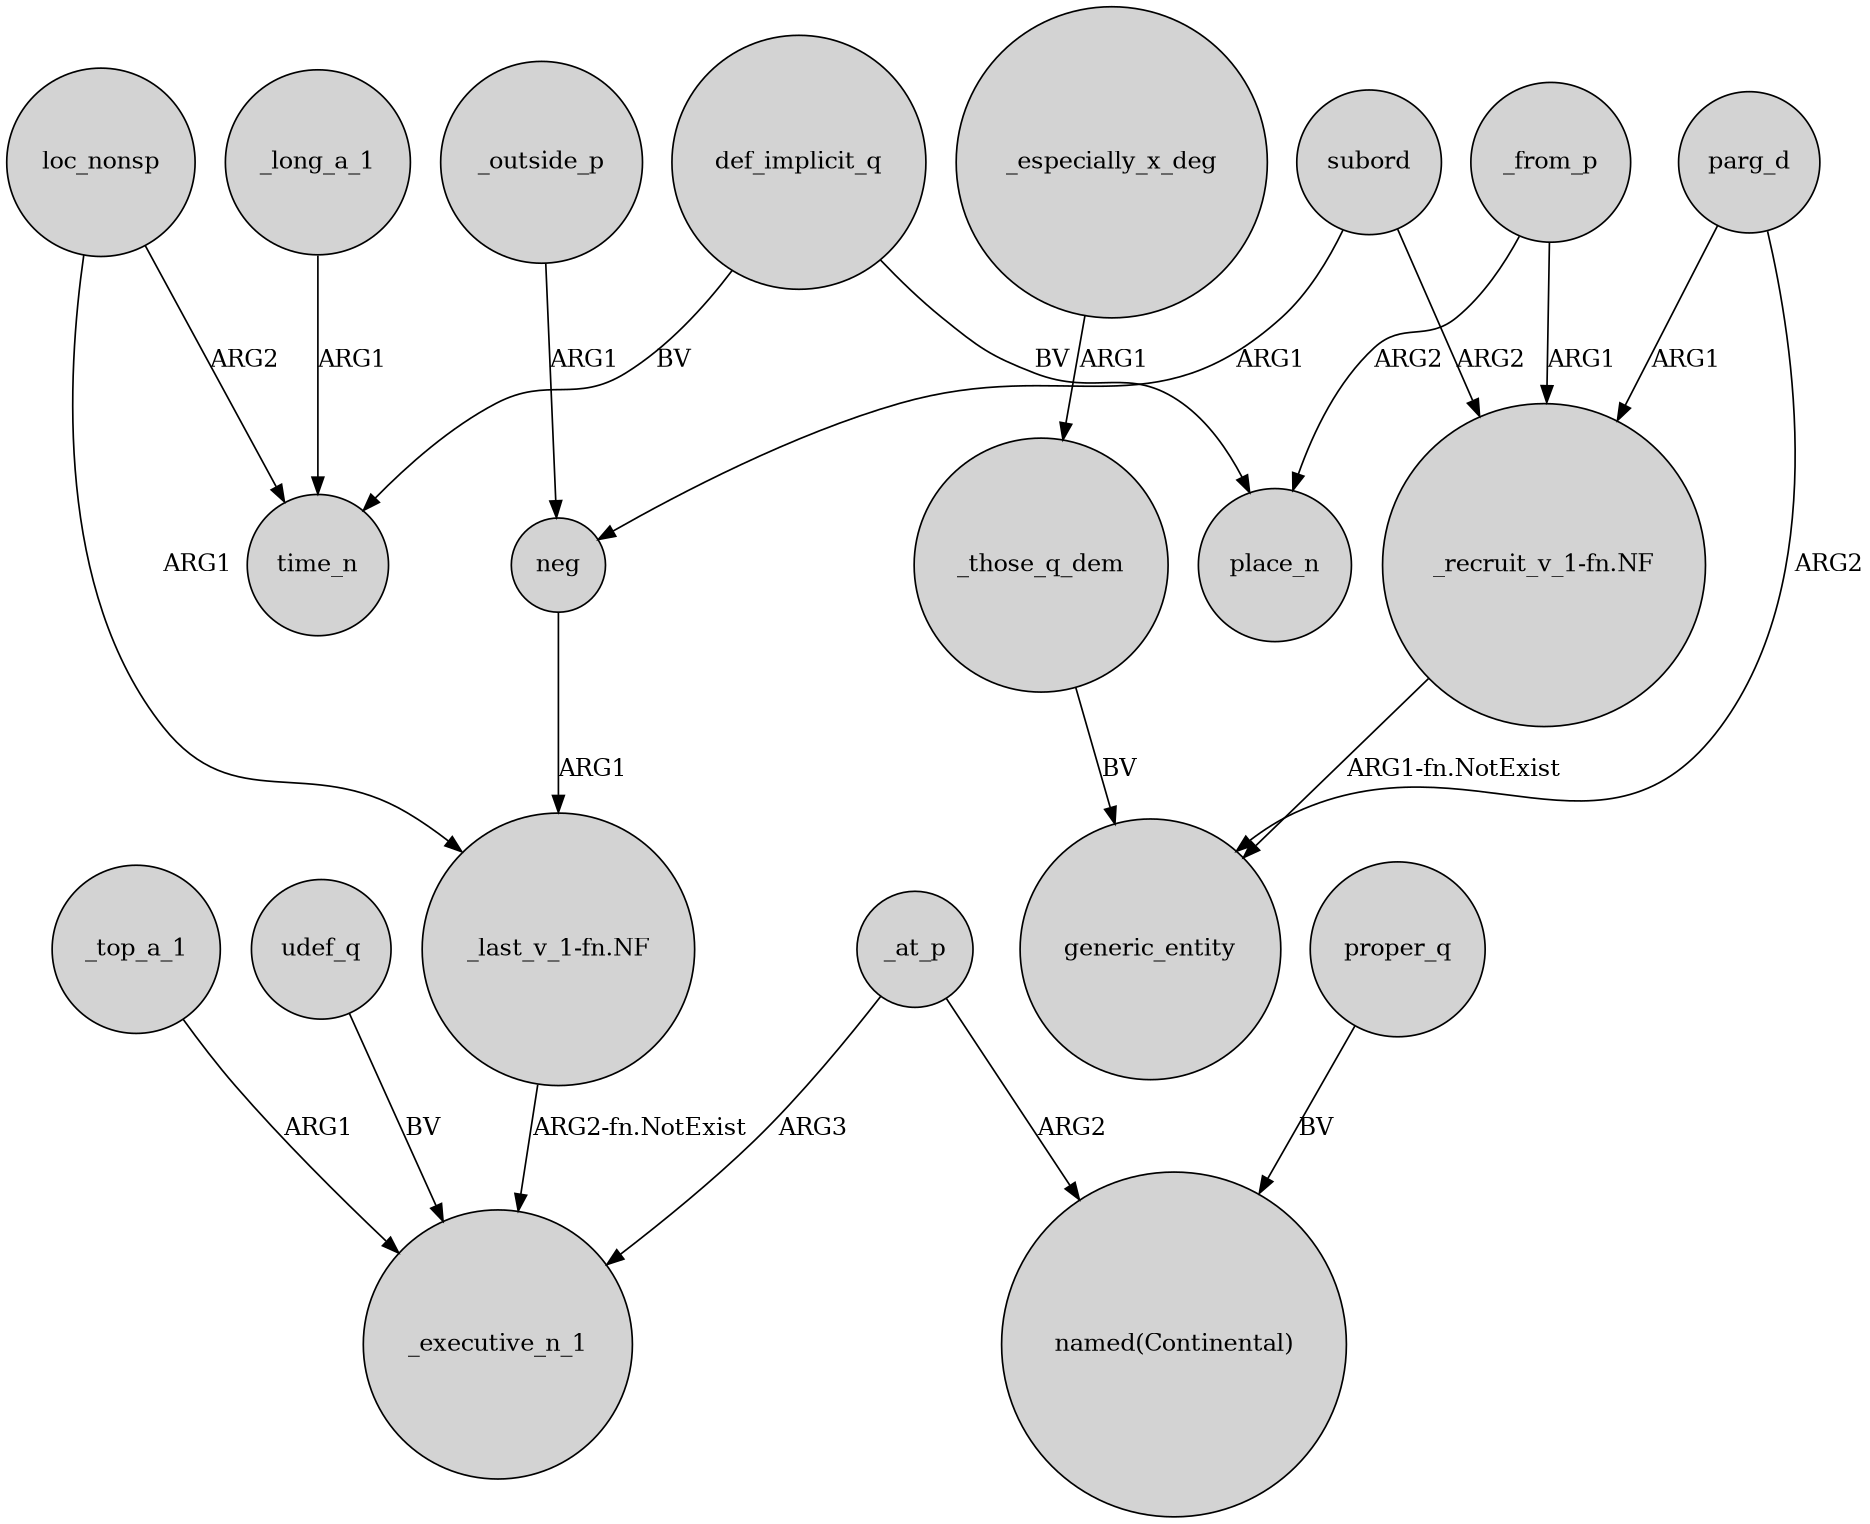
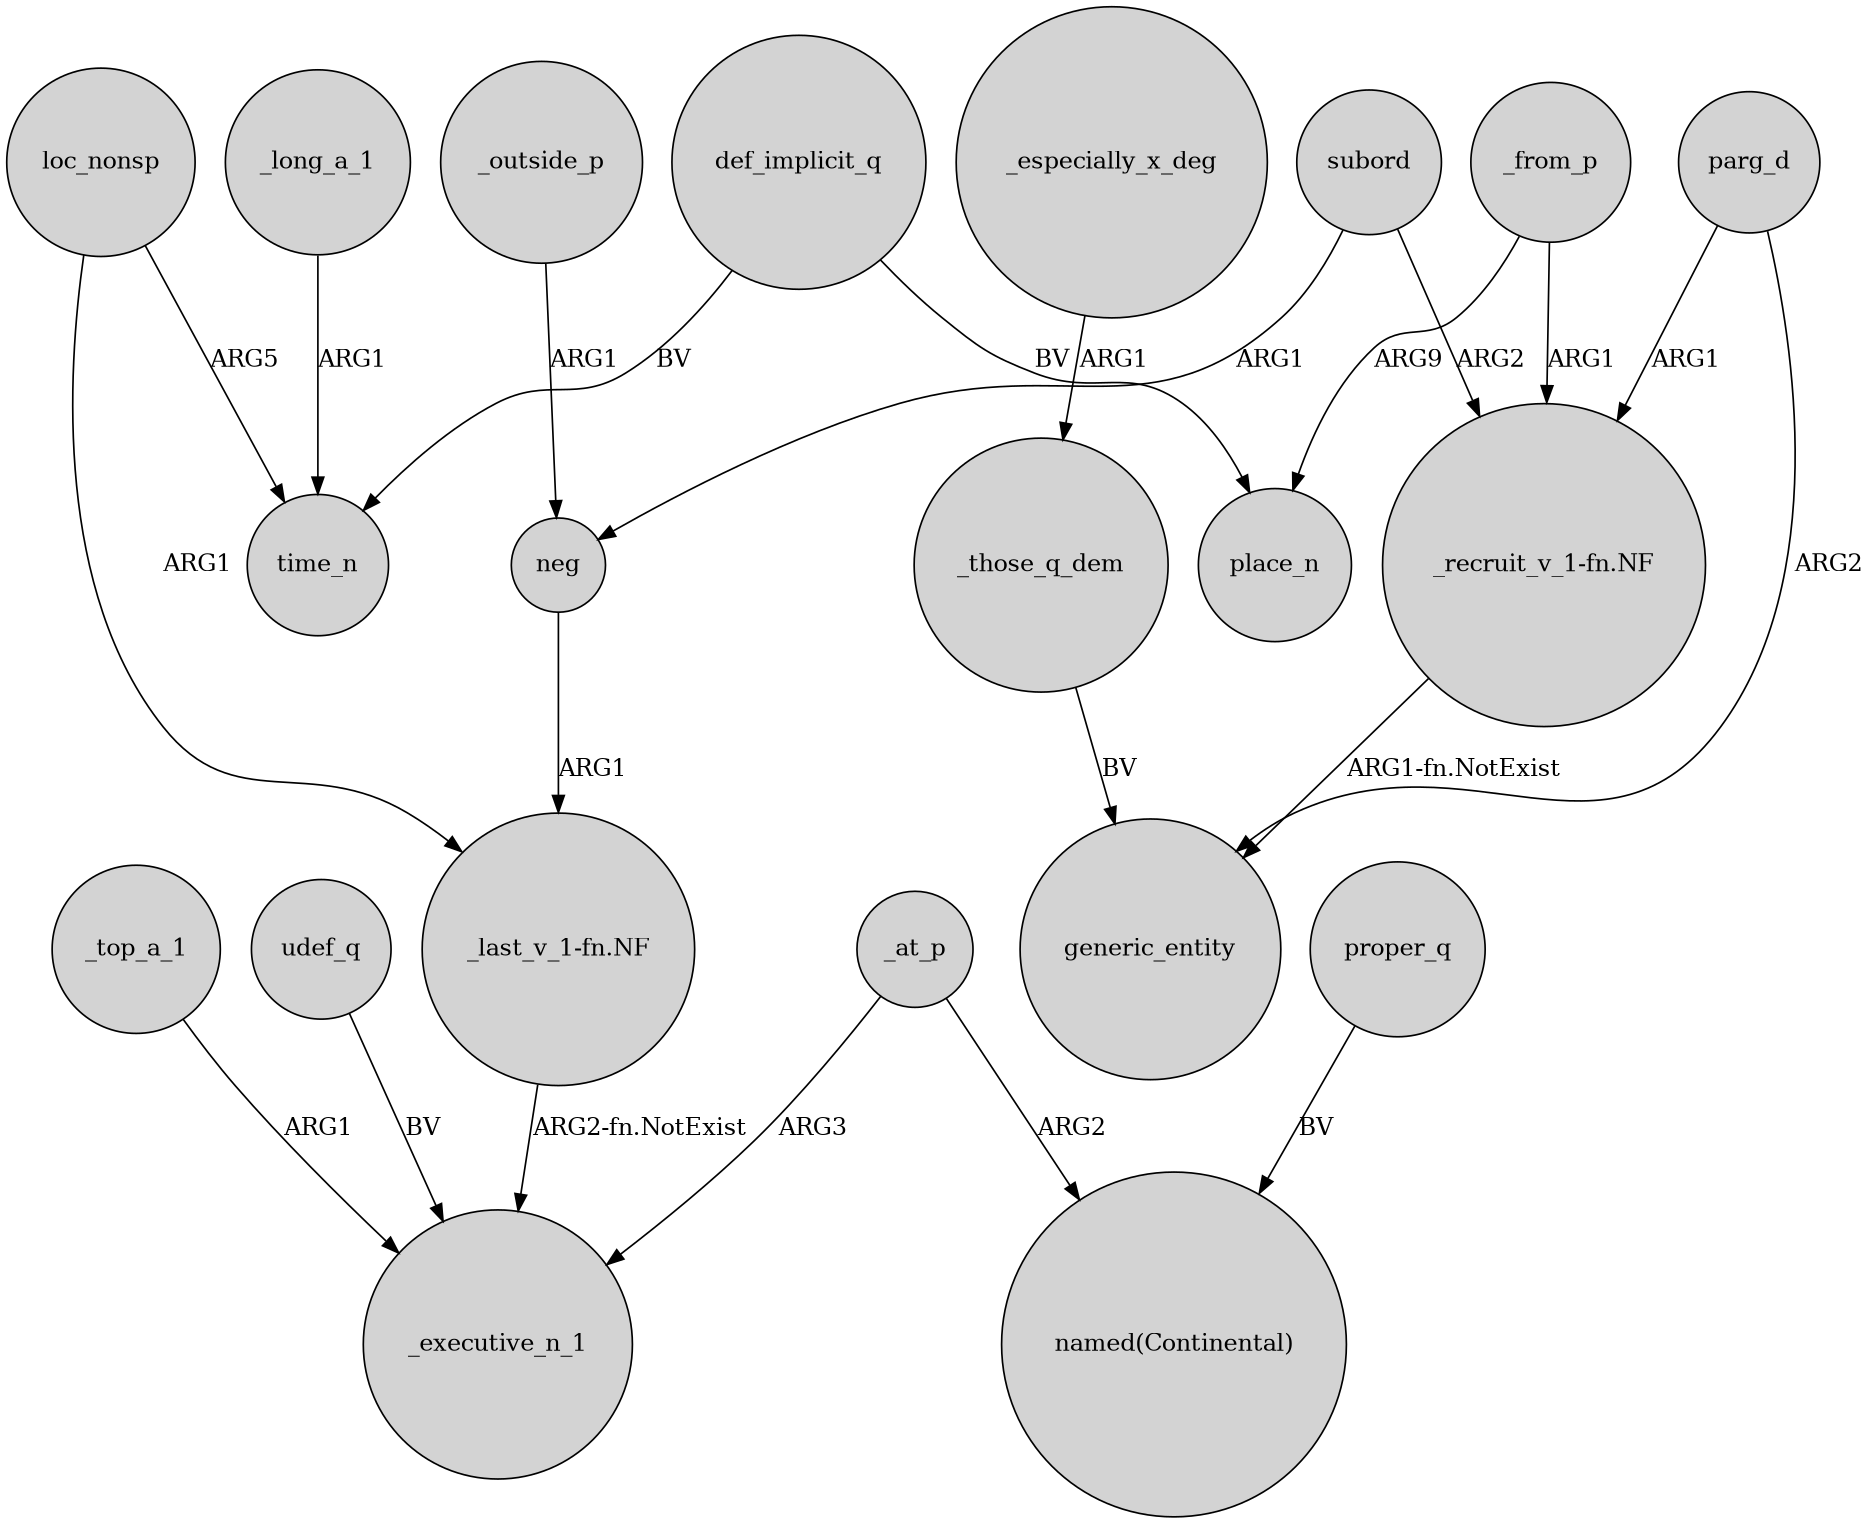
edge "loc_nonsp" -> "time_n": label "ARG2" -> "ARG5"
edge "_from_p" -> "place_n": label "ARG2" -> "ARG9"
